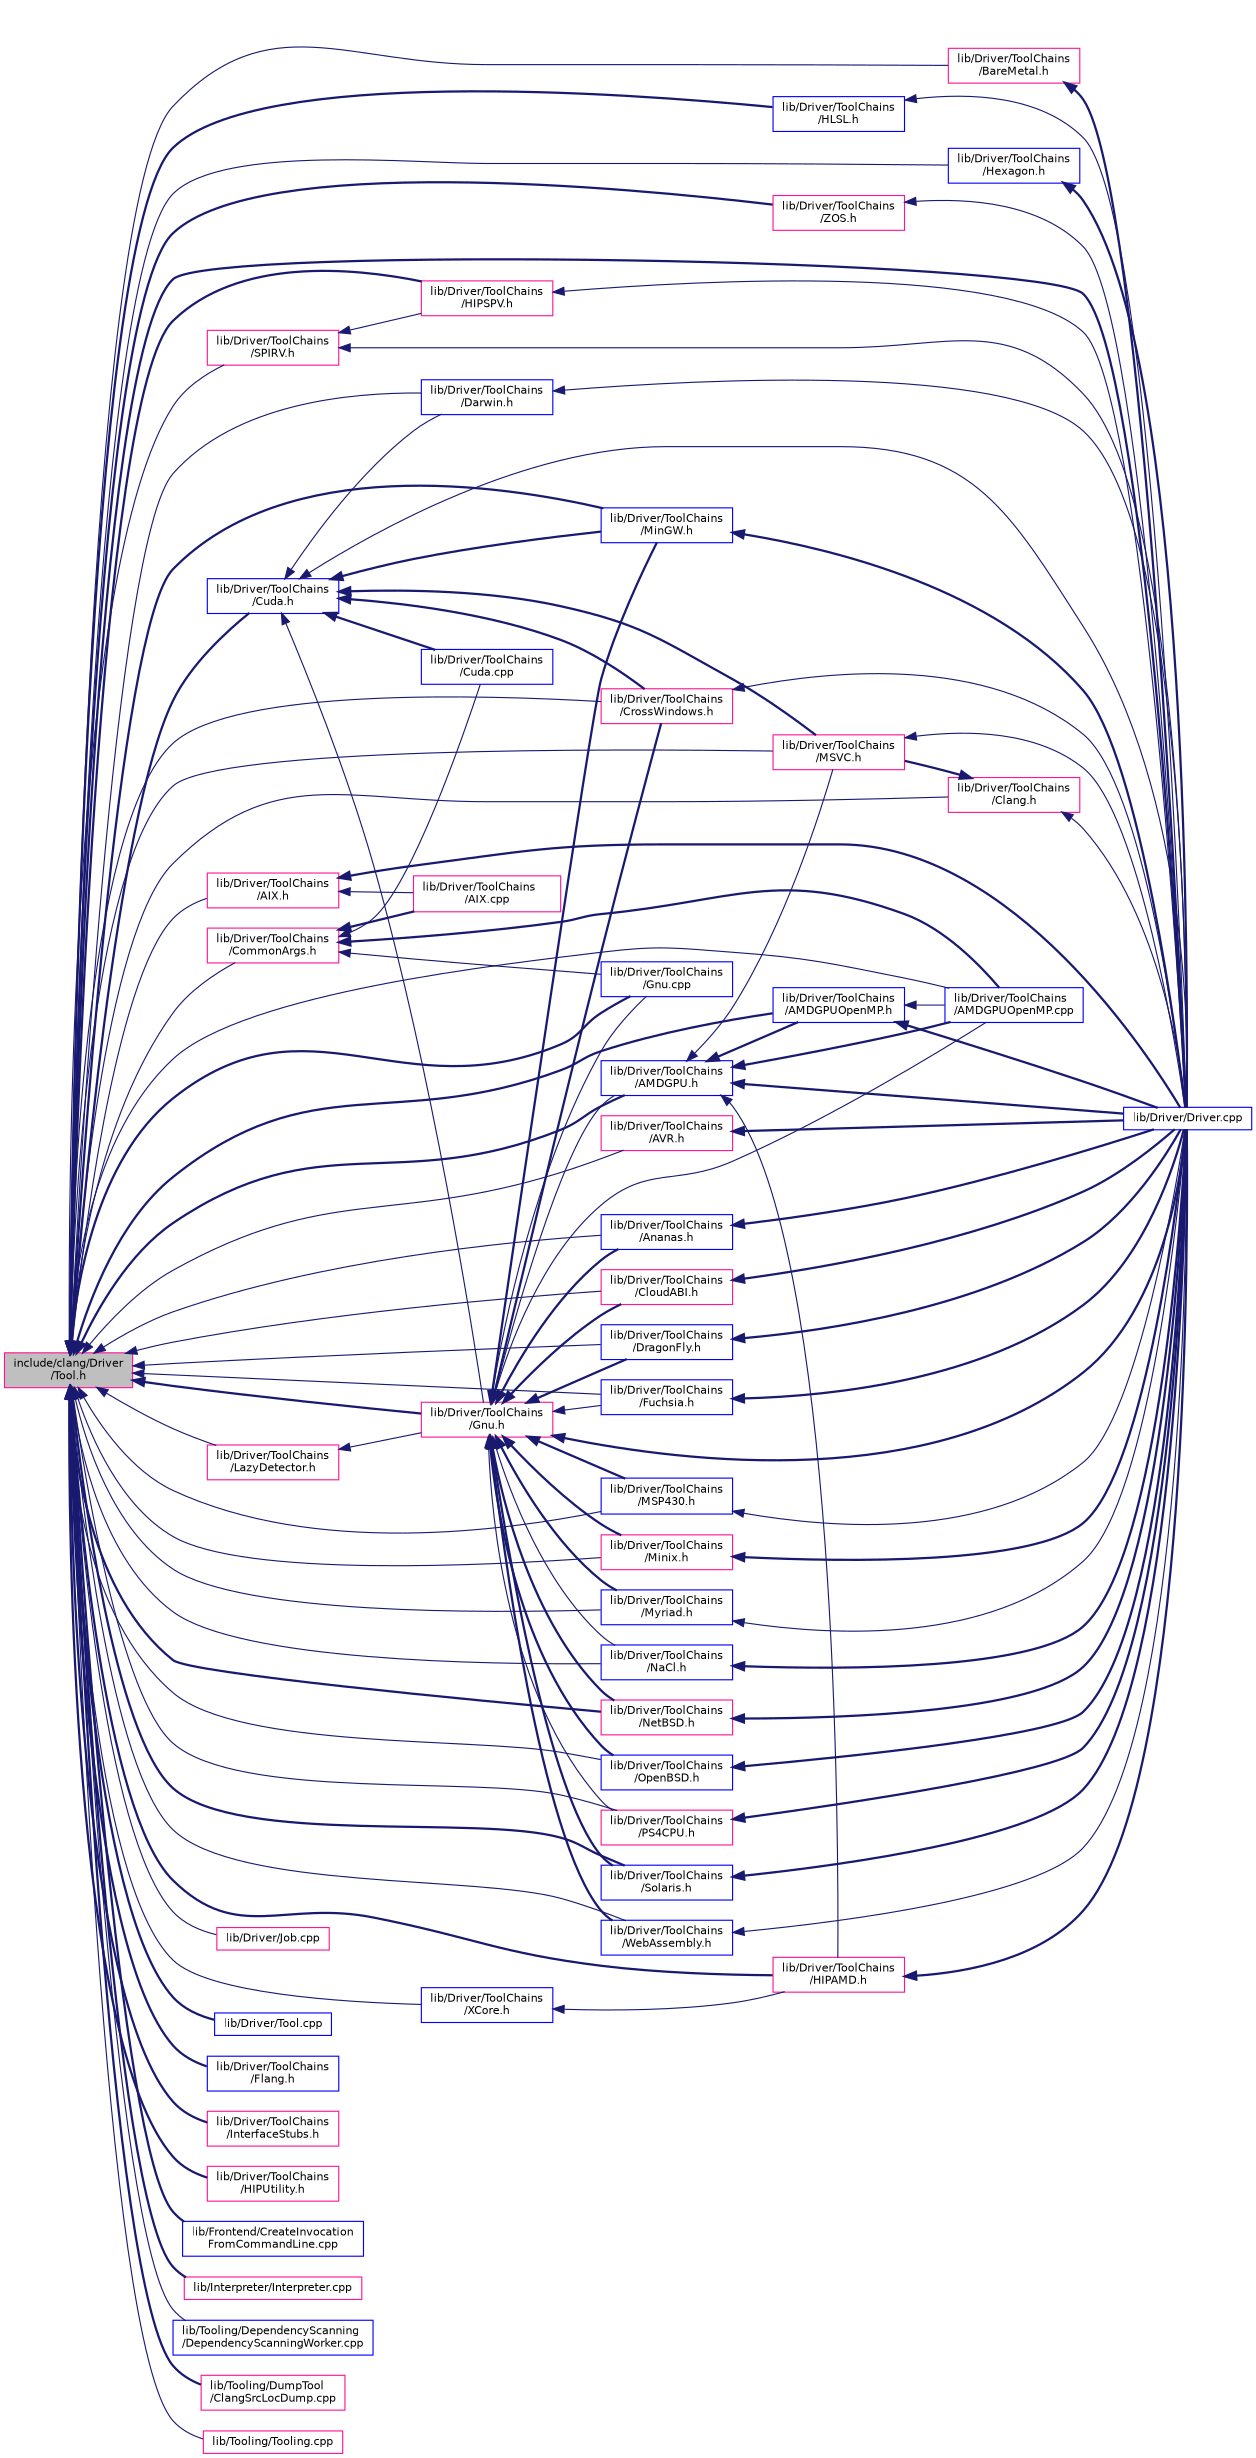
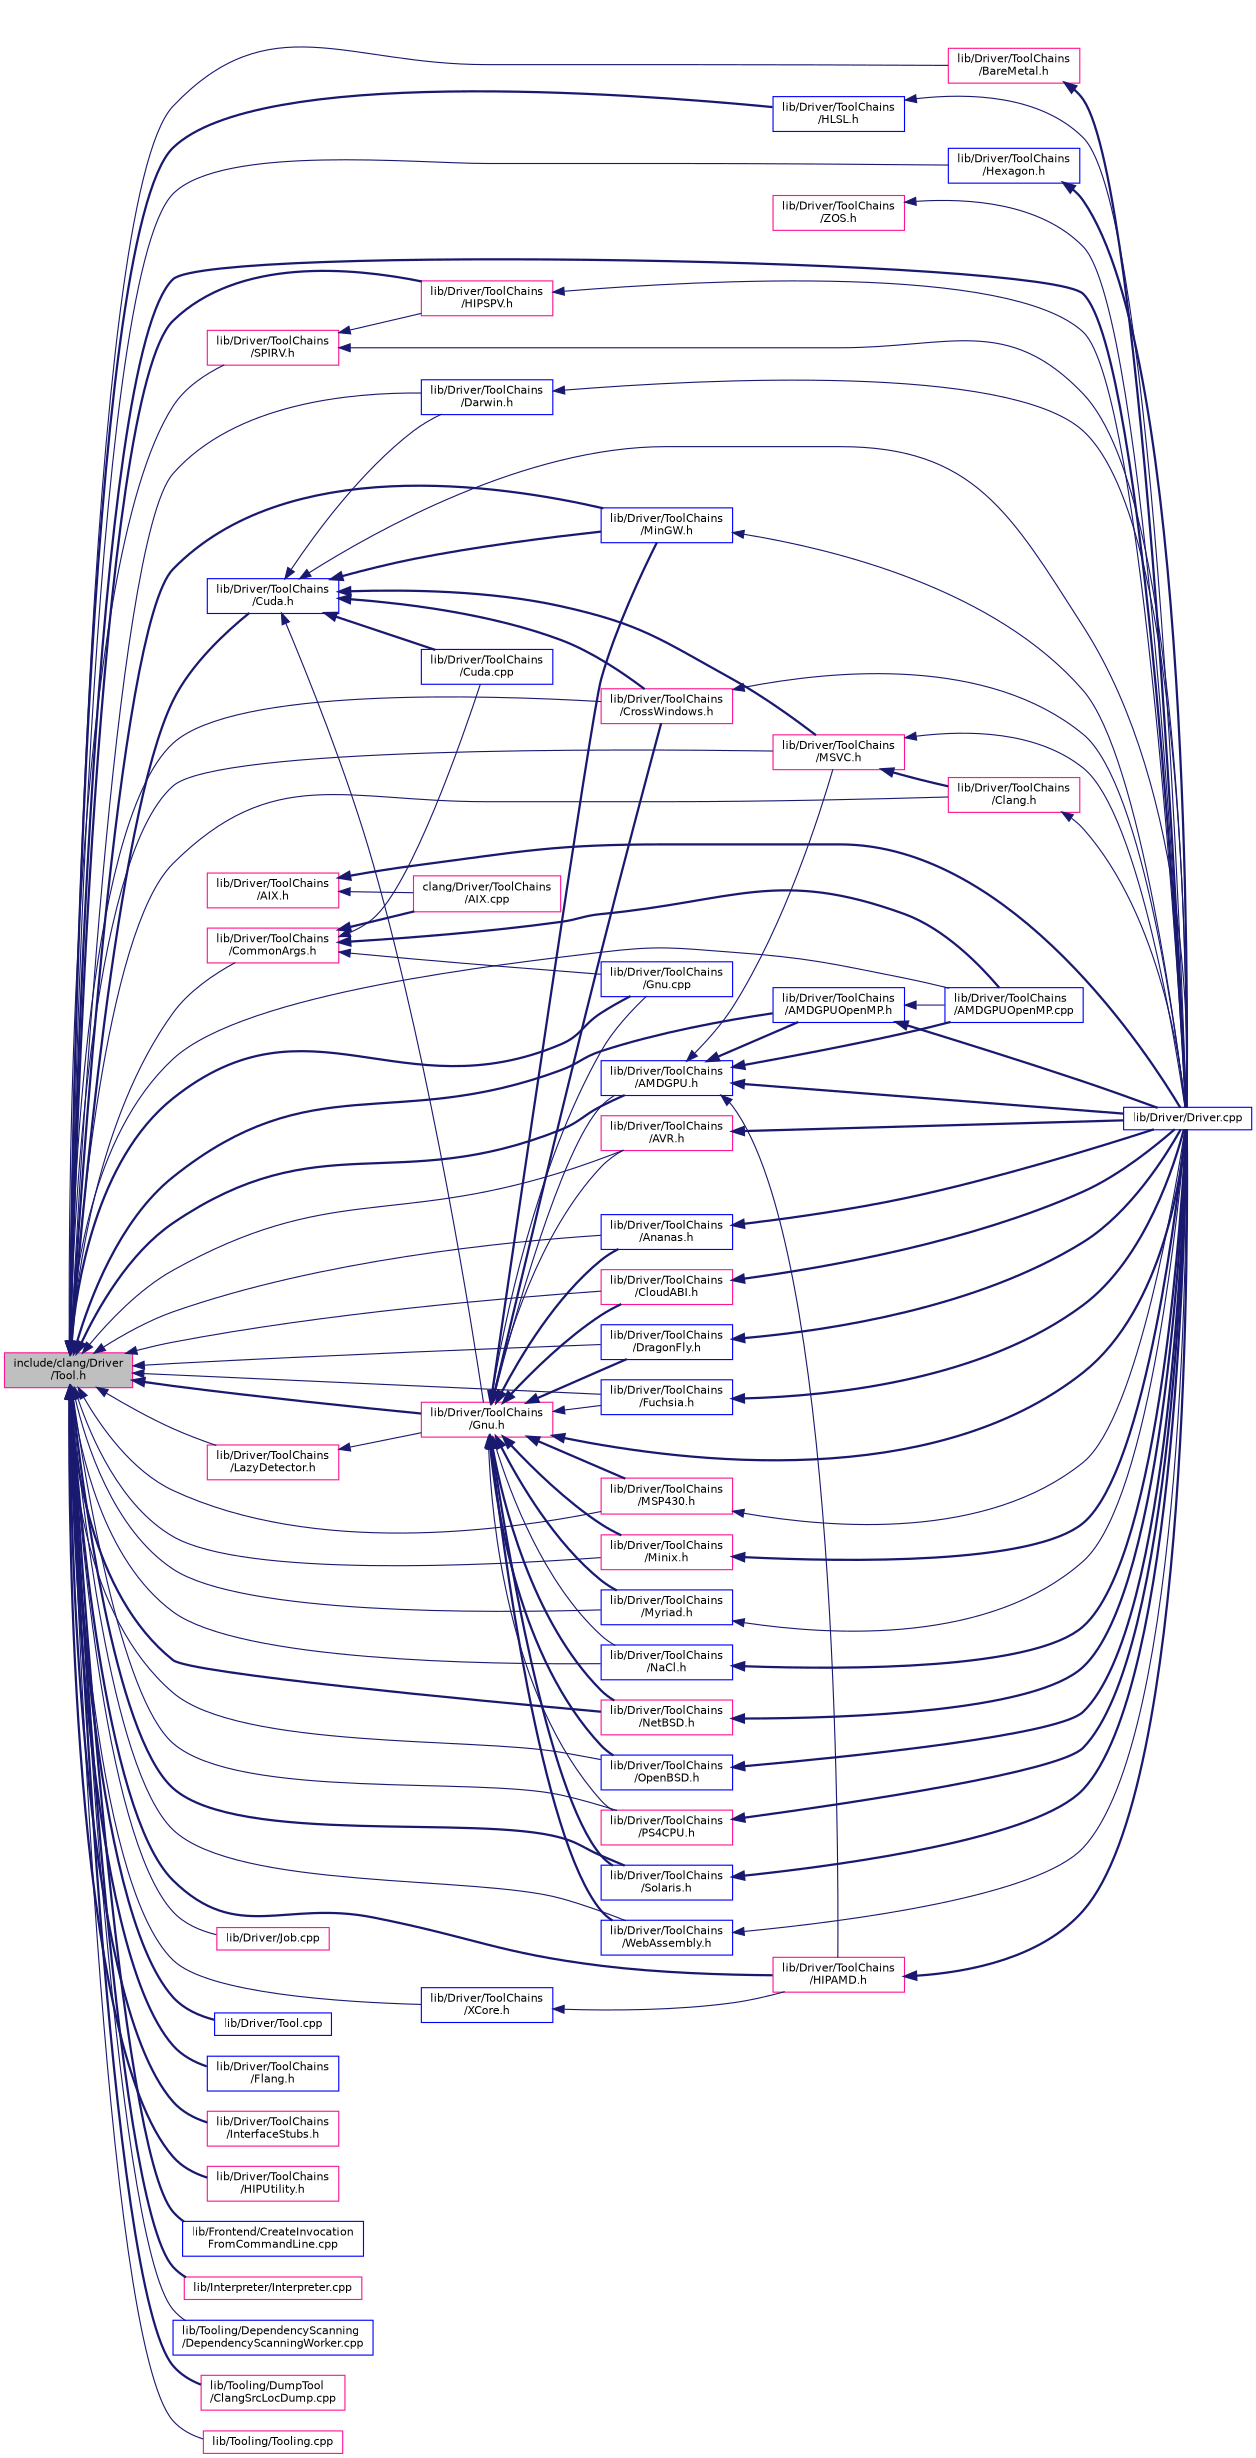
edge "lib/Driver/ToolChains /ZOS.h" -> "include/clang/Driver /Tool.h": removed
edge "lib/Driver/Driver.cpp" -> "lib/Driver/ToolChains /MinGW.h": style bold -> solid
edge "lib/Driver/ToolChains /MSVC.h" -> "lib/Driver/ToolChains /Clang.h": reversed
node "lib/Driver/ToolChains /AIX.cpp": label "lib/Driver/ToolChains /AIX.cpp" -> "clang/Driver/ToolChains /AIX.cpp"
edge "lib/Driver/ToolChains /AIX.h" -> "include/clang/Driver /Tool.h": removed
edge "lib/Driver/ToolChains /AMDGPUOpenMP.cpp" -> "lib/Driver/ToolChains /Gnu.h": now "lib/Driver/ToolChains /AVR.h" -> "lib/Driver/ToolChains /Gnu.h"
node "lib/Driver/ToolChains /MSP430.h": color blue -> deeppink
